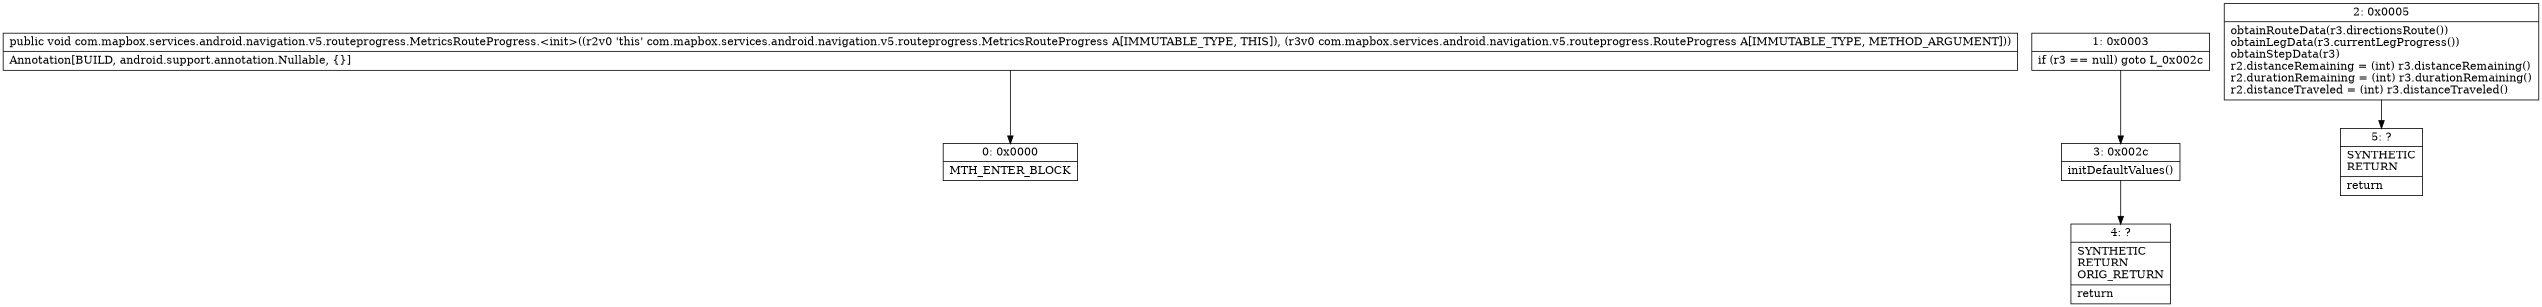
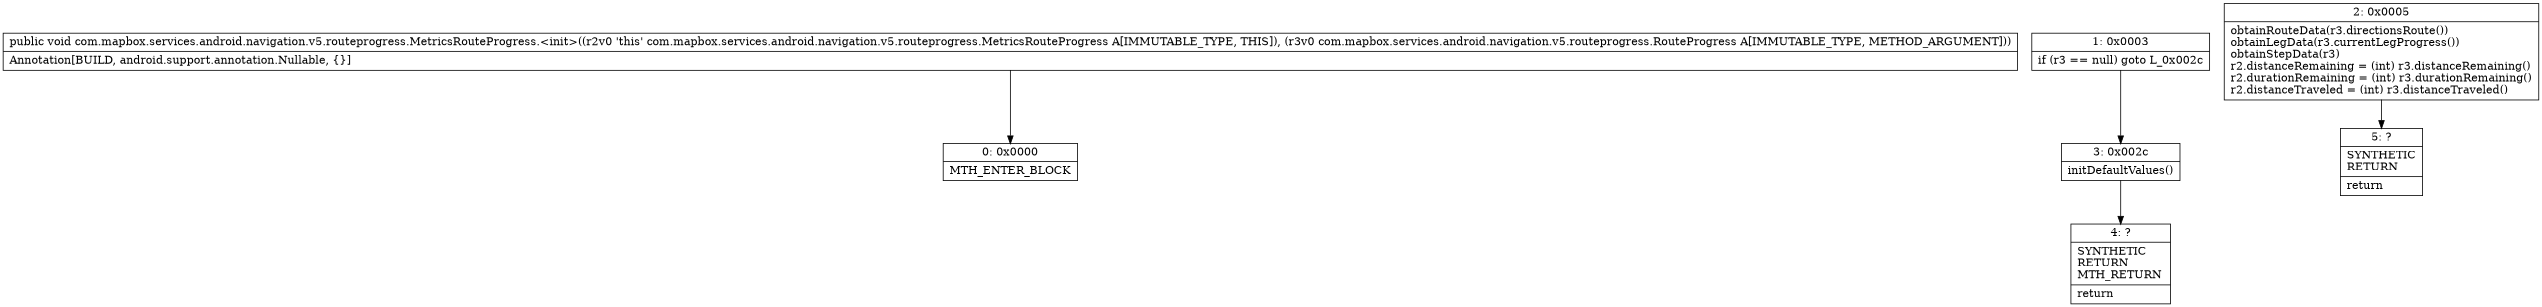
node "4: ?": text "ORIG_RETURN" -> "MTH_RETURN"
